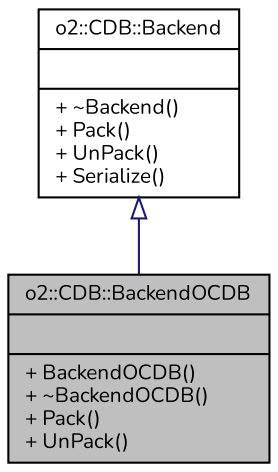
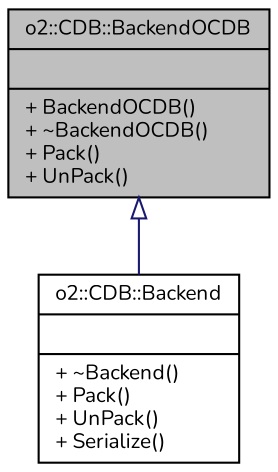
edge "o2::CDB::BackendOCDB" -> "o2::CDB::Backend": reversed
